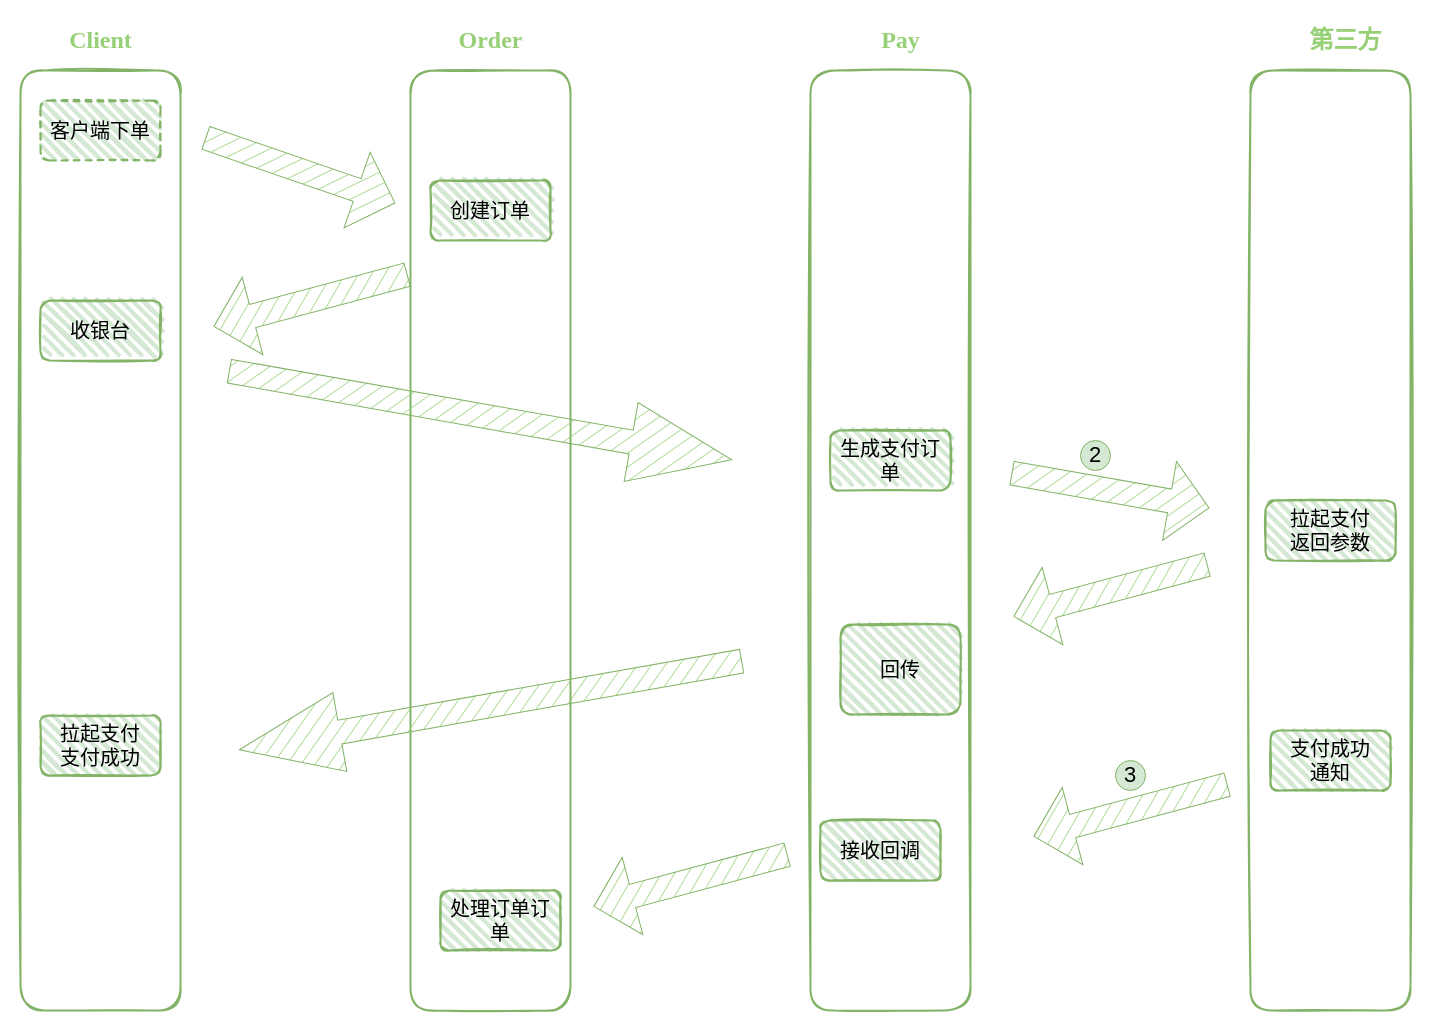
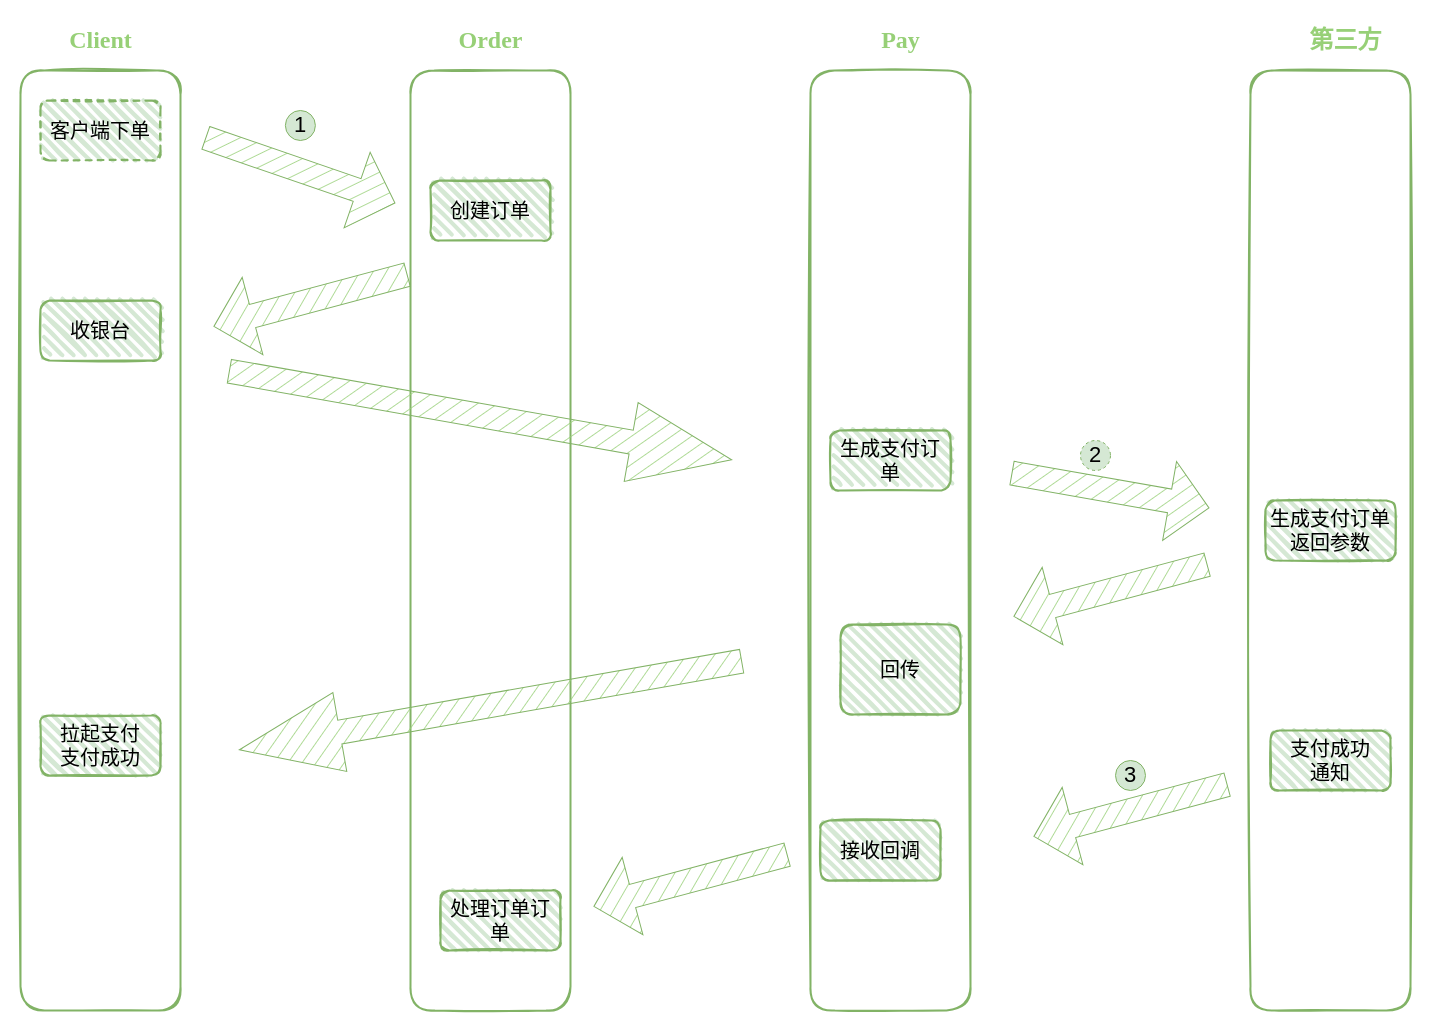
node "1": added
node "2": style solid -> dashed
node "拉起支付 返回参数": label "拉起支付 返回参数" -> "生成支付订单 返回参数"
